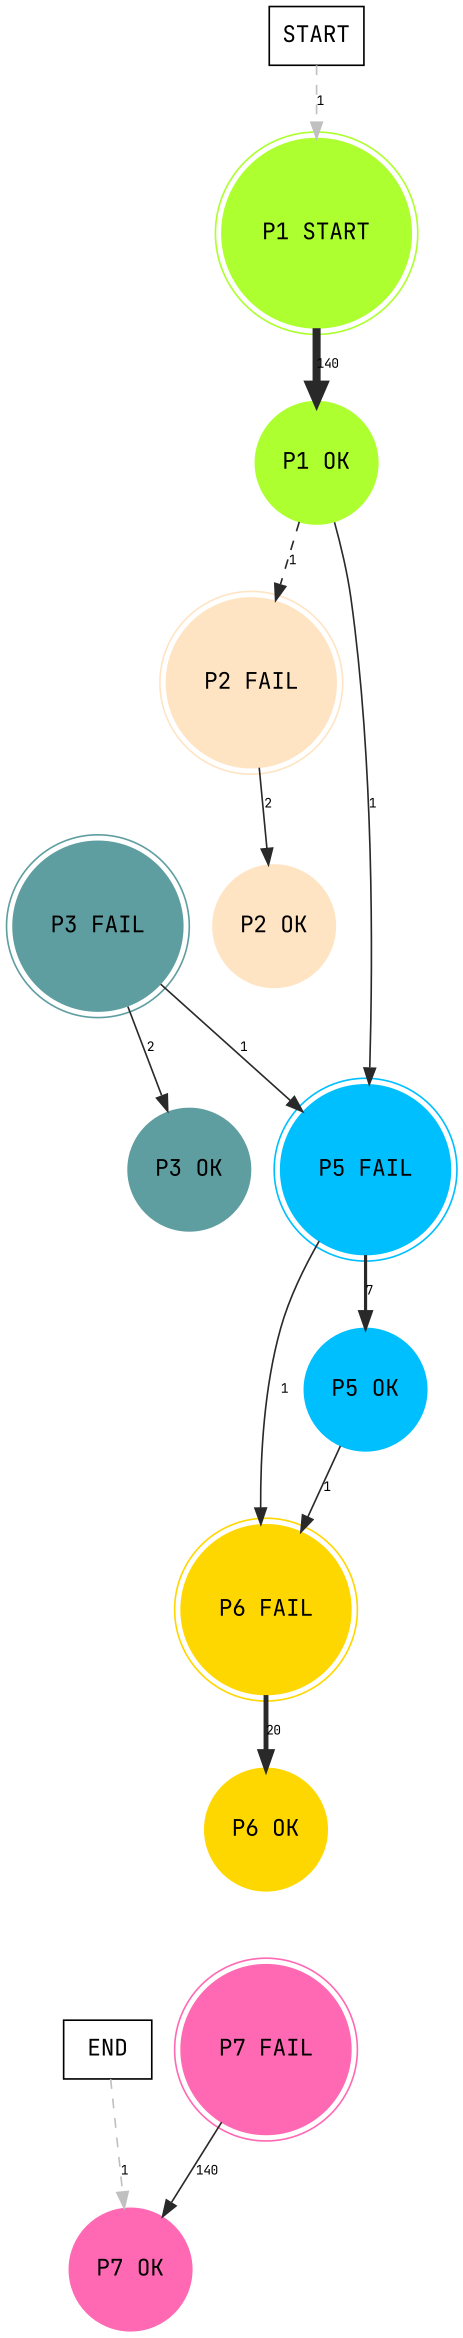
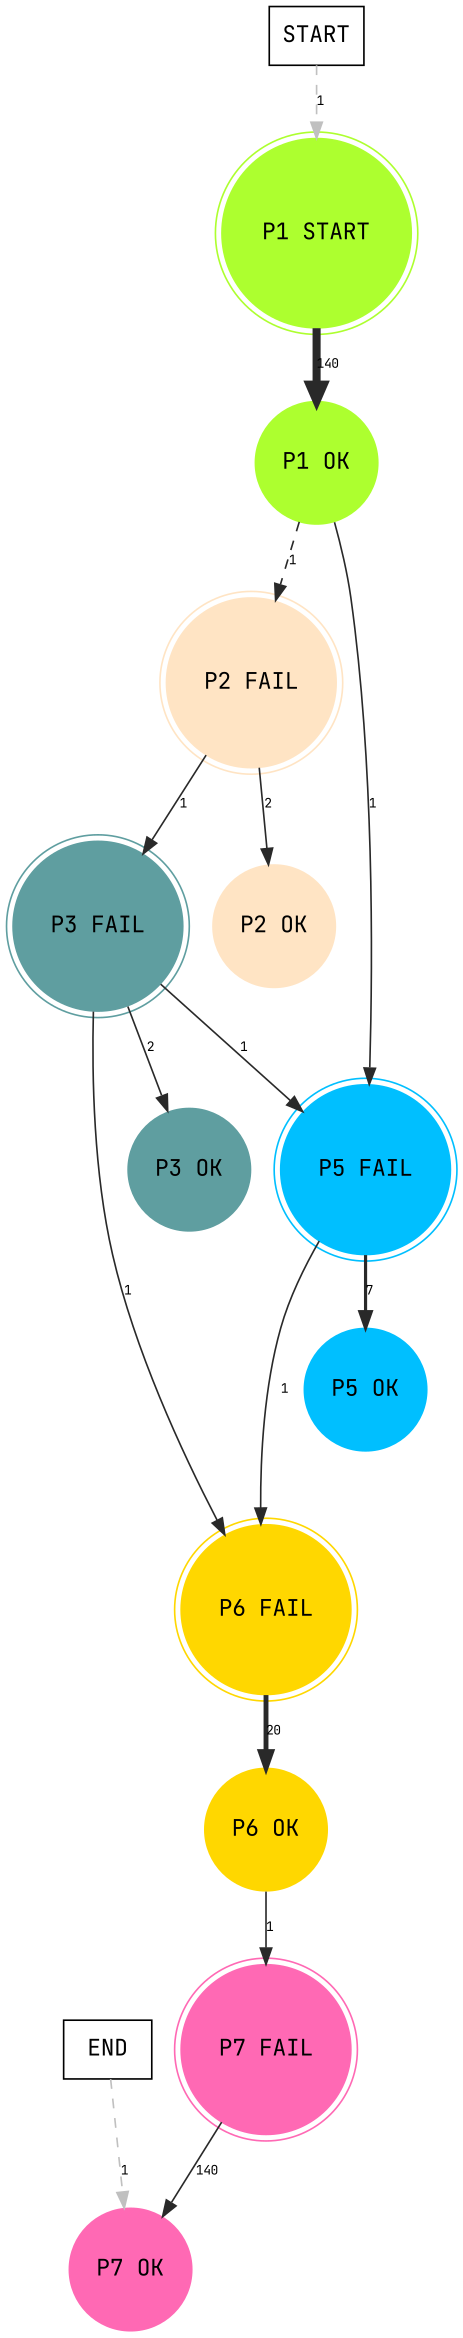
edge "P2 FAIL" -> "P3 FAIL": added, label "1"
edge "P5 OK" -> "P6 FAIL": now "P3 FAIL" -> "P6 FAIL"
edge "P6 OK" -> "P7 FAIL": added, label "1"
